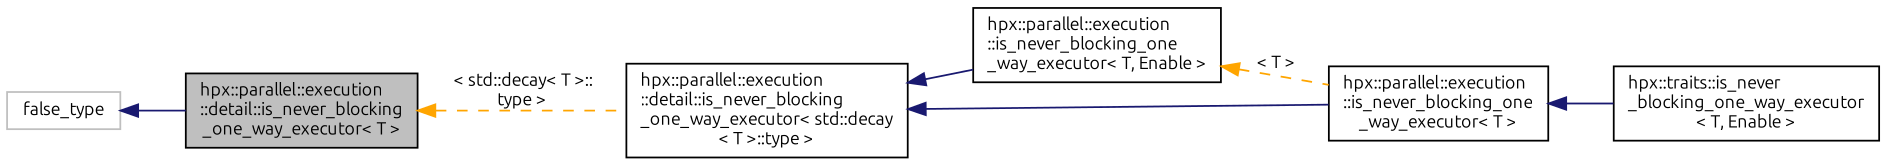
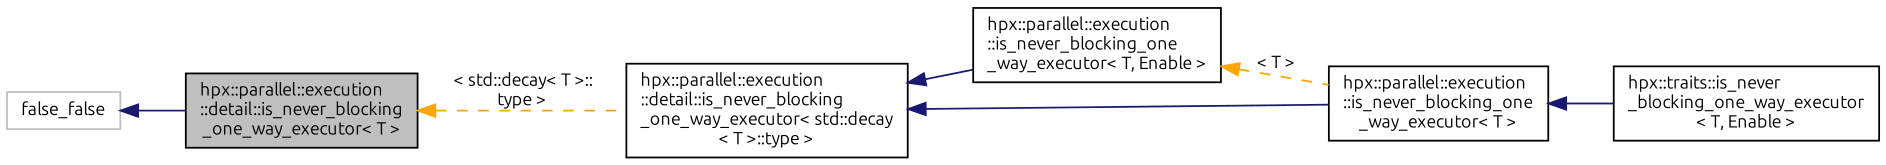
node "false_type": label "false_type" -> "false_false"
